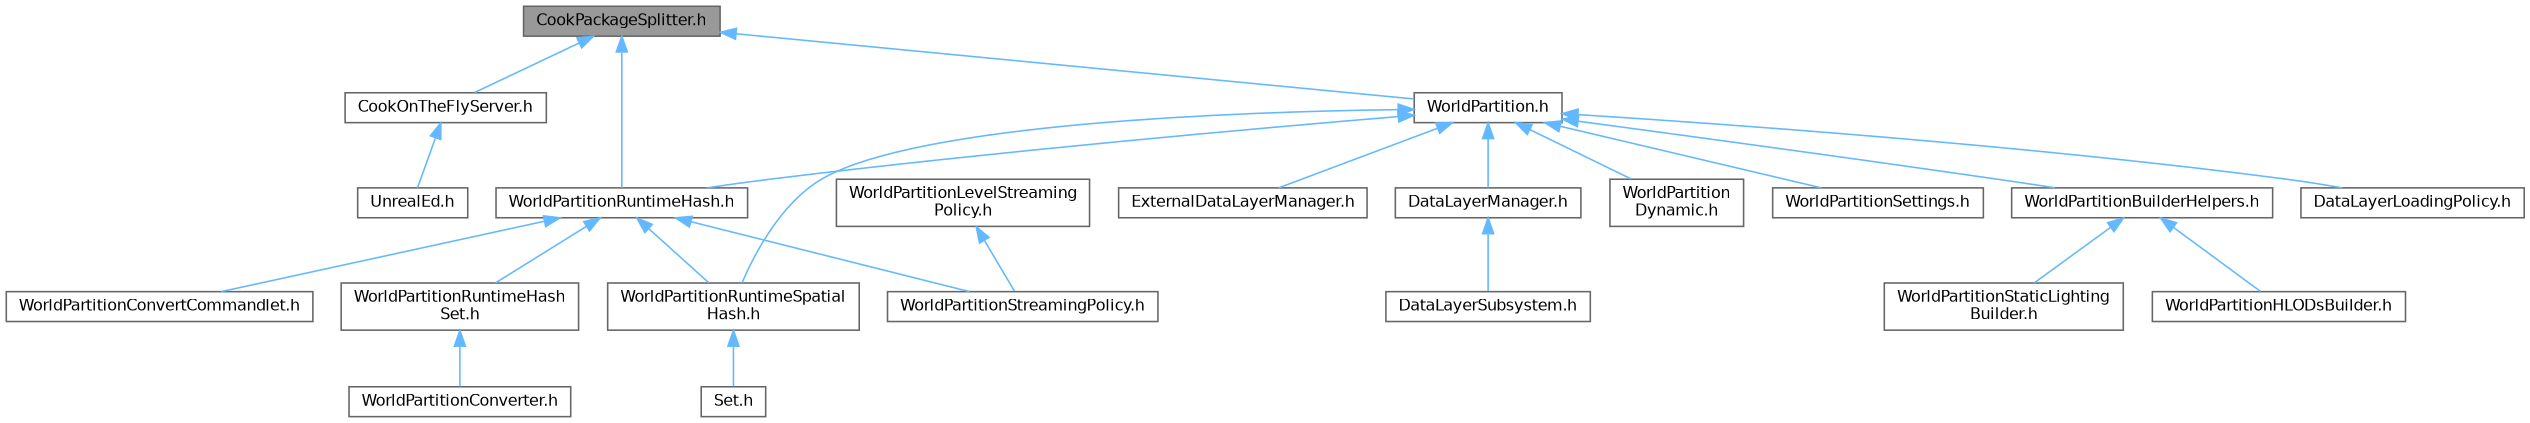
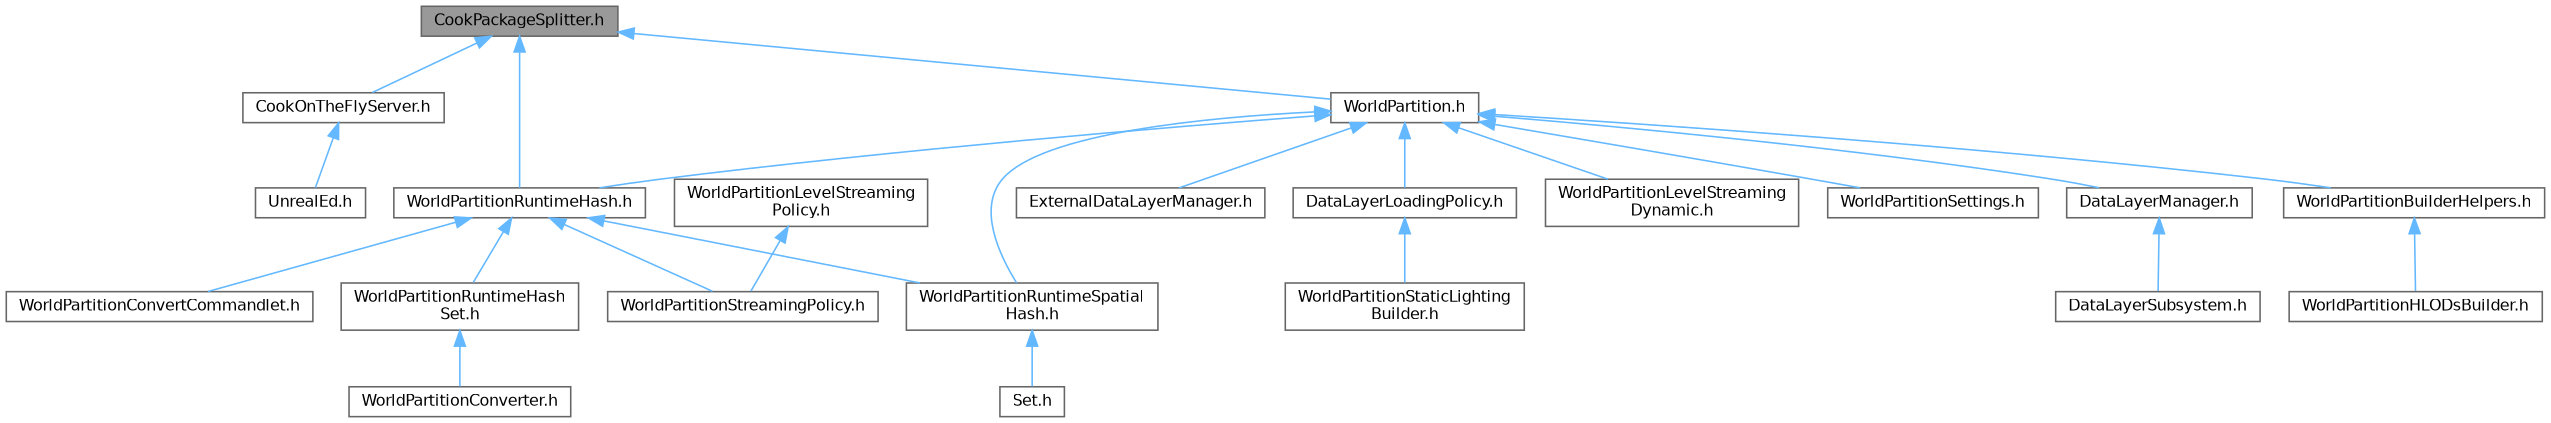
node "WorldPartition Dynamic.h": label "WorldPartition Dynamic.h" -> "WorldPartitionLevelStreaming Dynamic.h"
edge "WorldPartitionStaticLighting Builder.h" -> "WorldPartitionBuilderHelpers.h": now "WorldPartitionStaticLighting Builder.h" -> "DataLayerLoadingPolicy.h"
